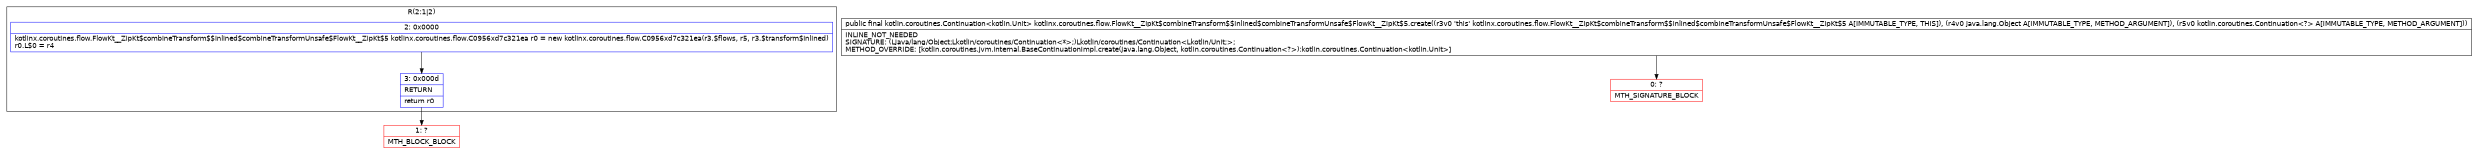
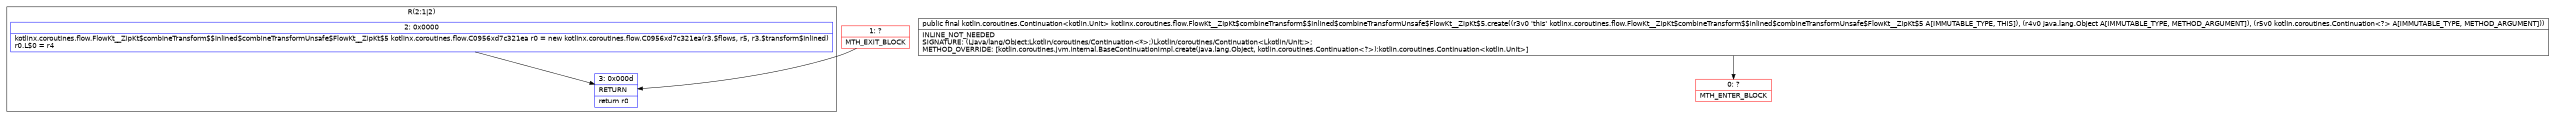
node "0: ?": text "MTH_SIGNATURE_BLOCK" -> "MTH_ENTER_BLOCK"
edge "3: 0x000d" -> "1: ?": reversed
node "1: ?": text "MTH_BLOCK_BLOCK" -> "MTH_EXIT_BLOCK"
